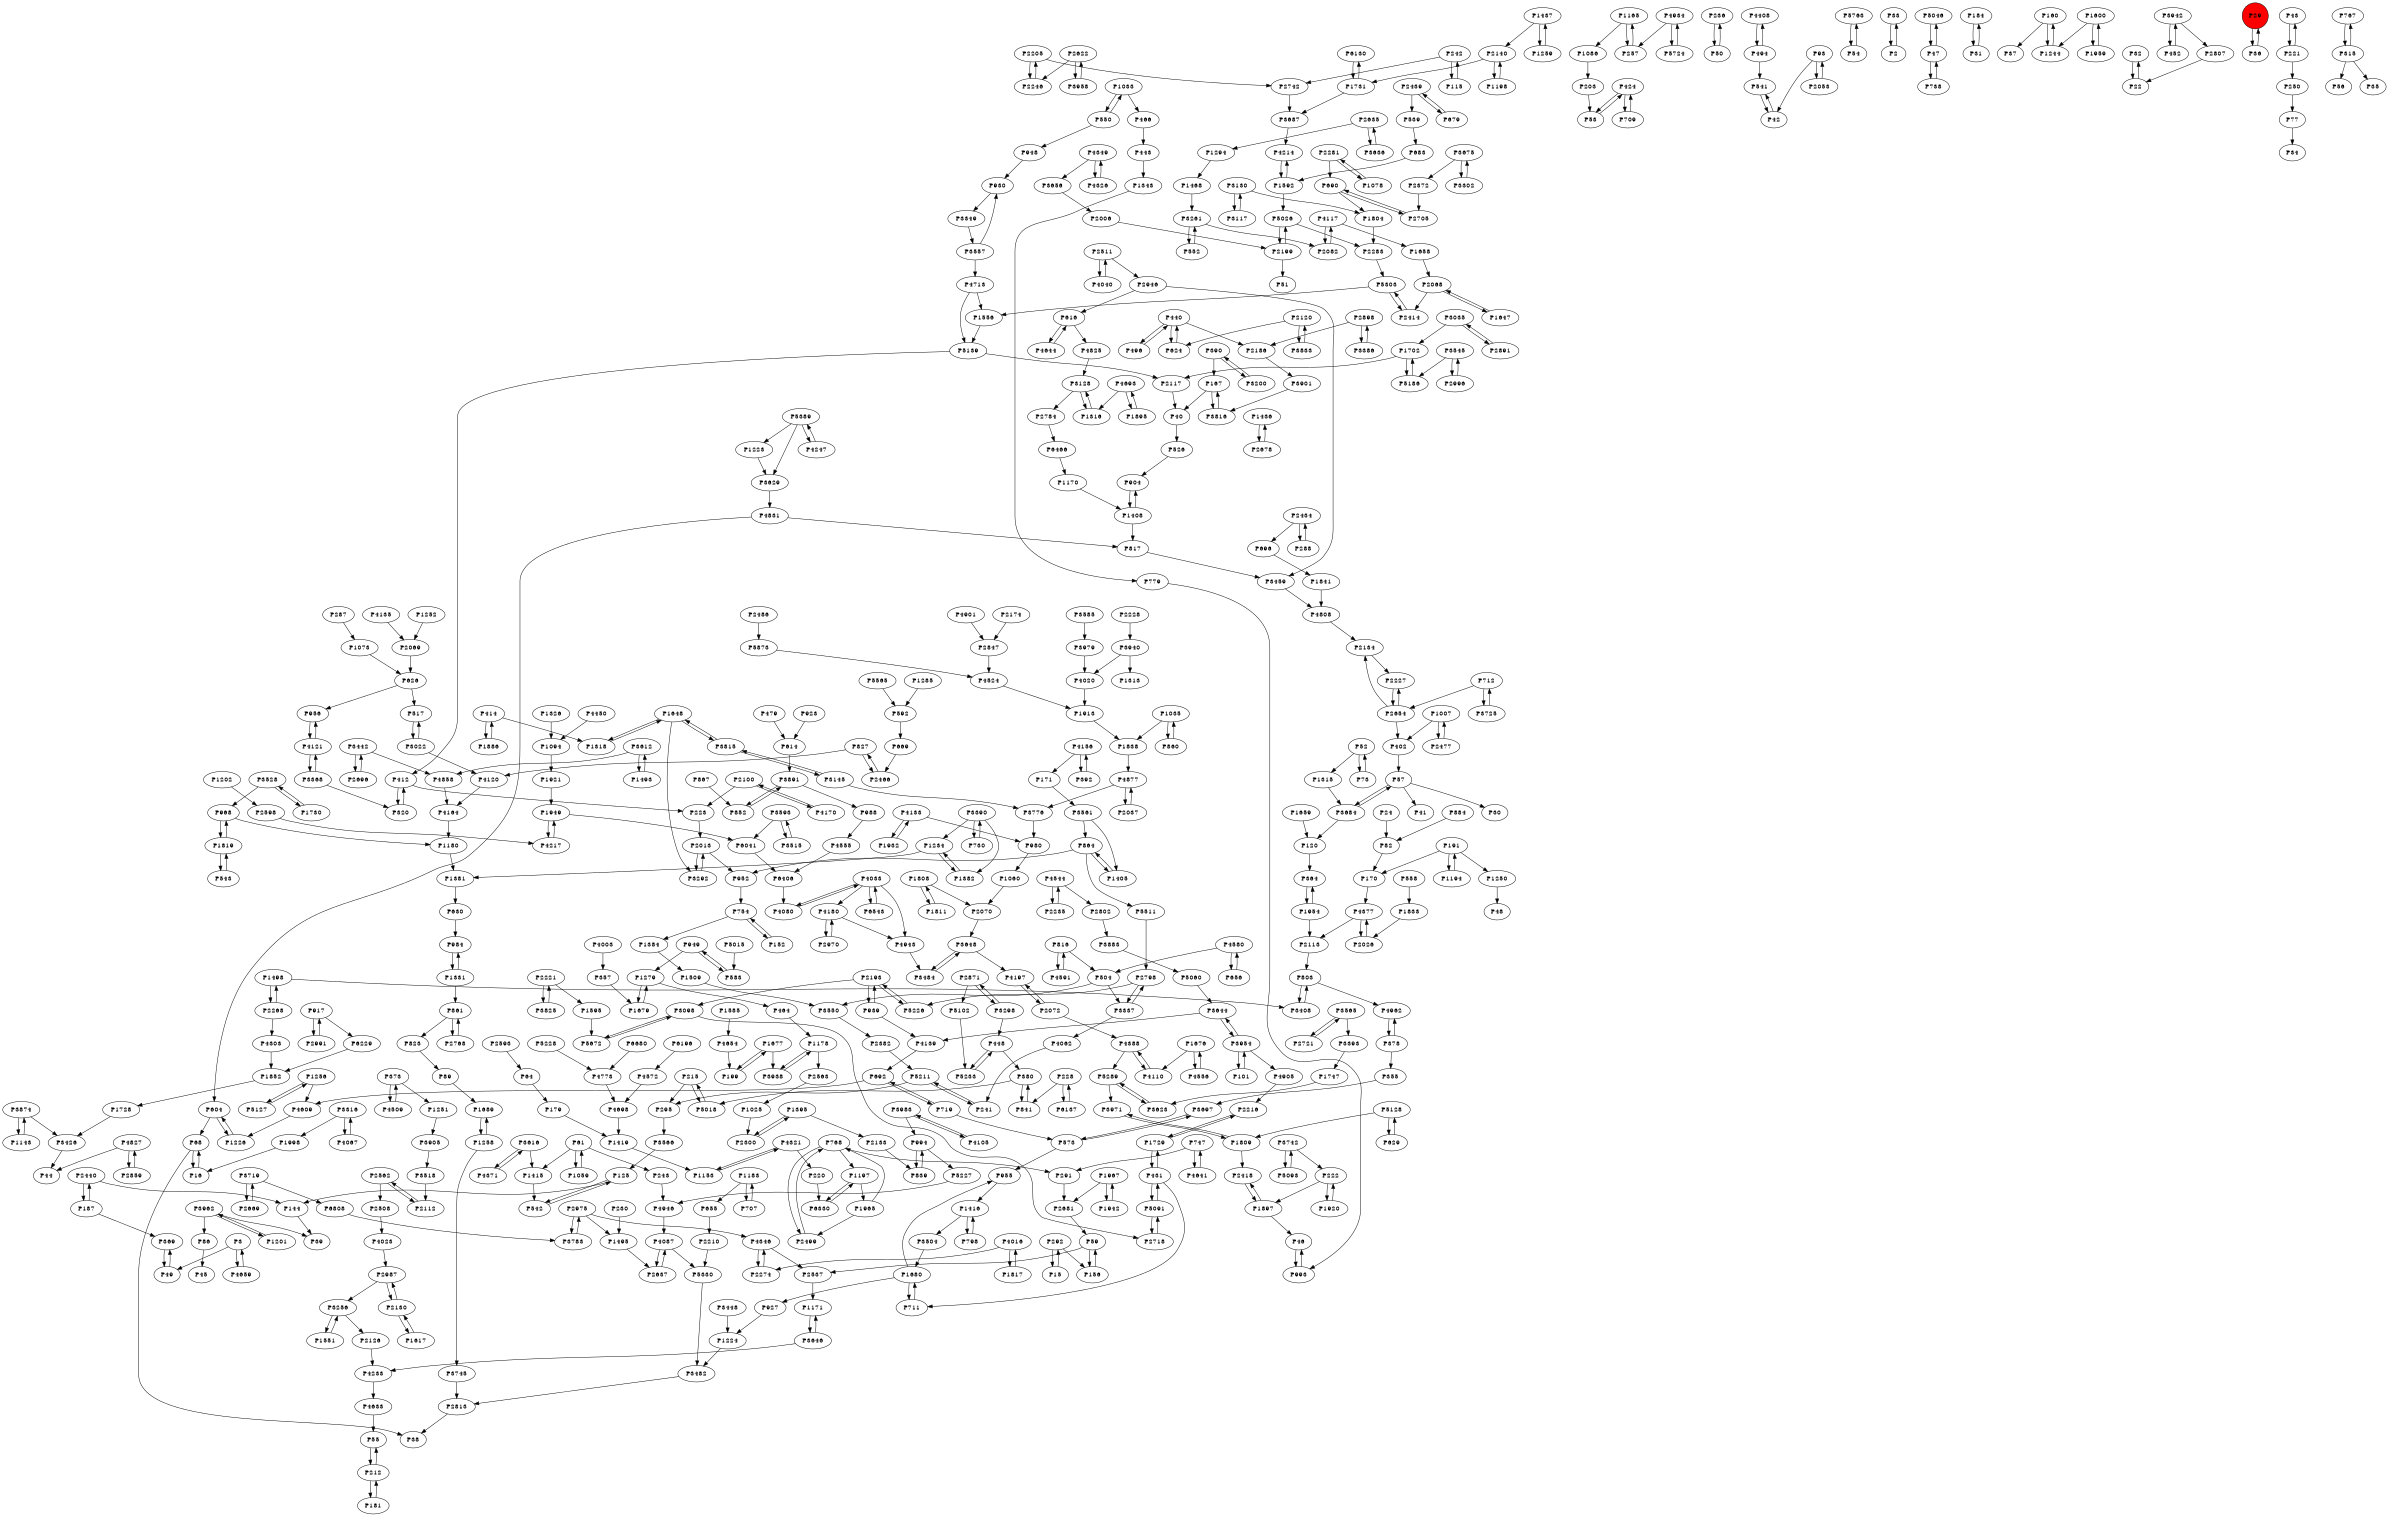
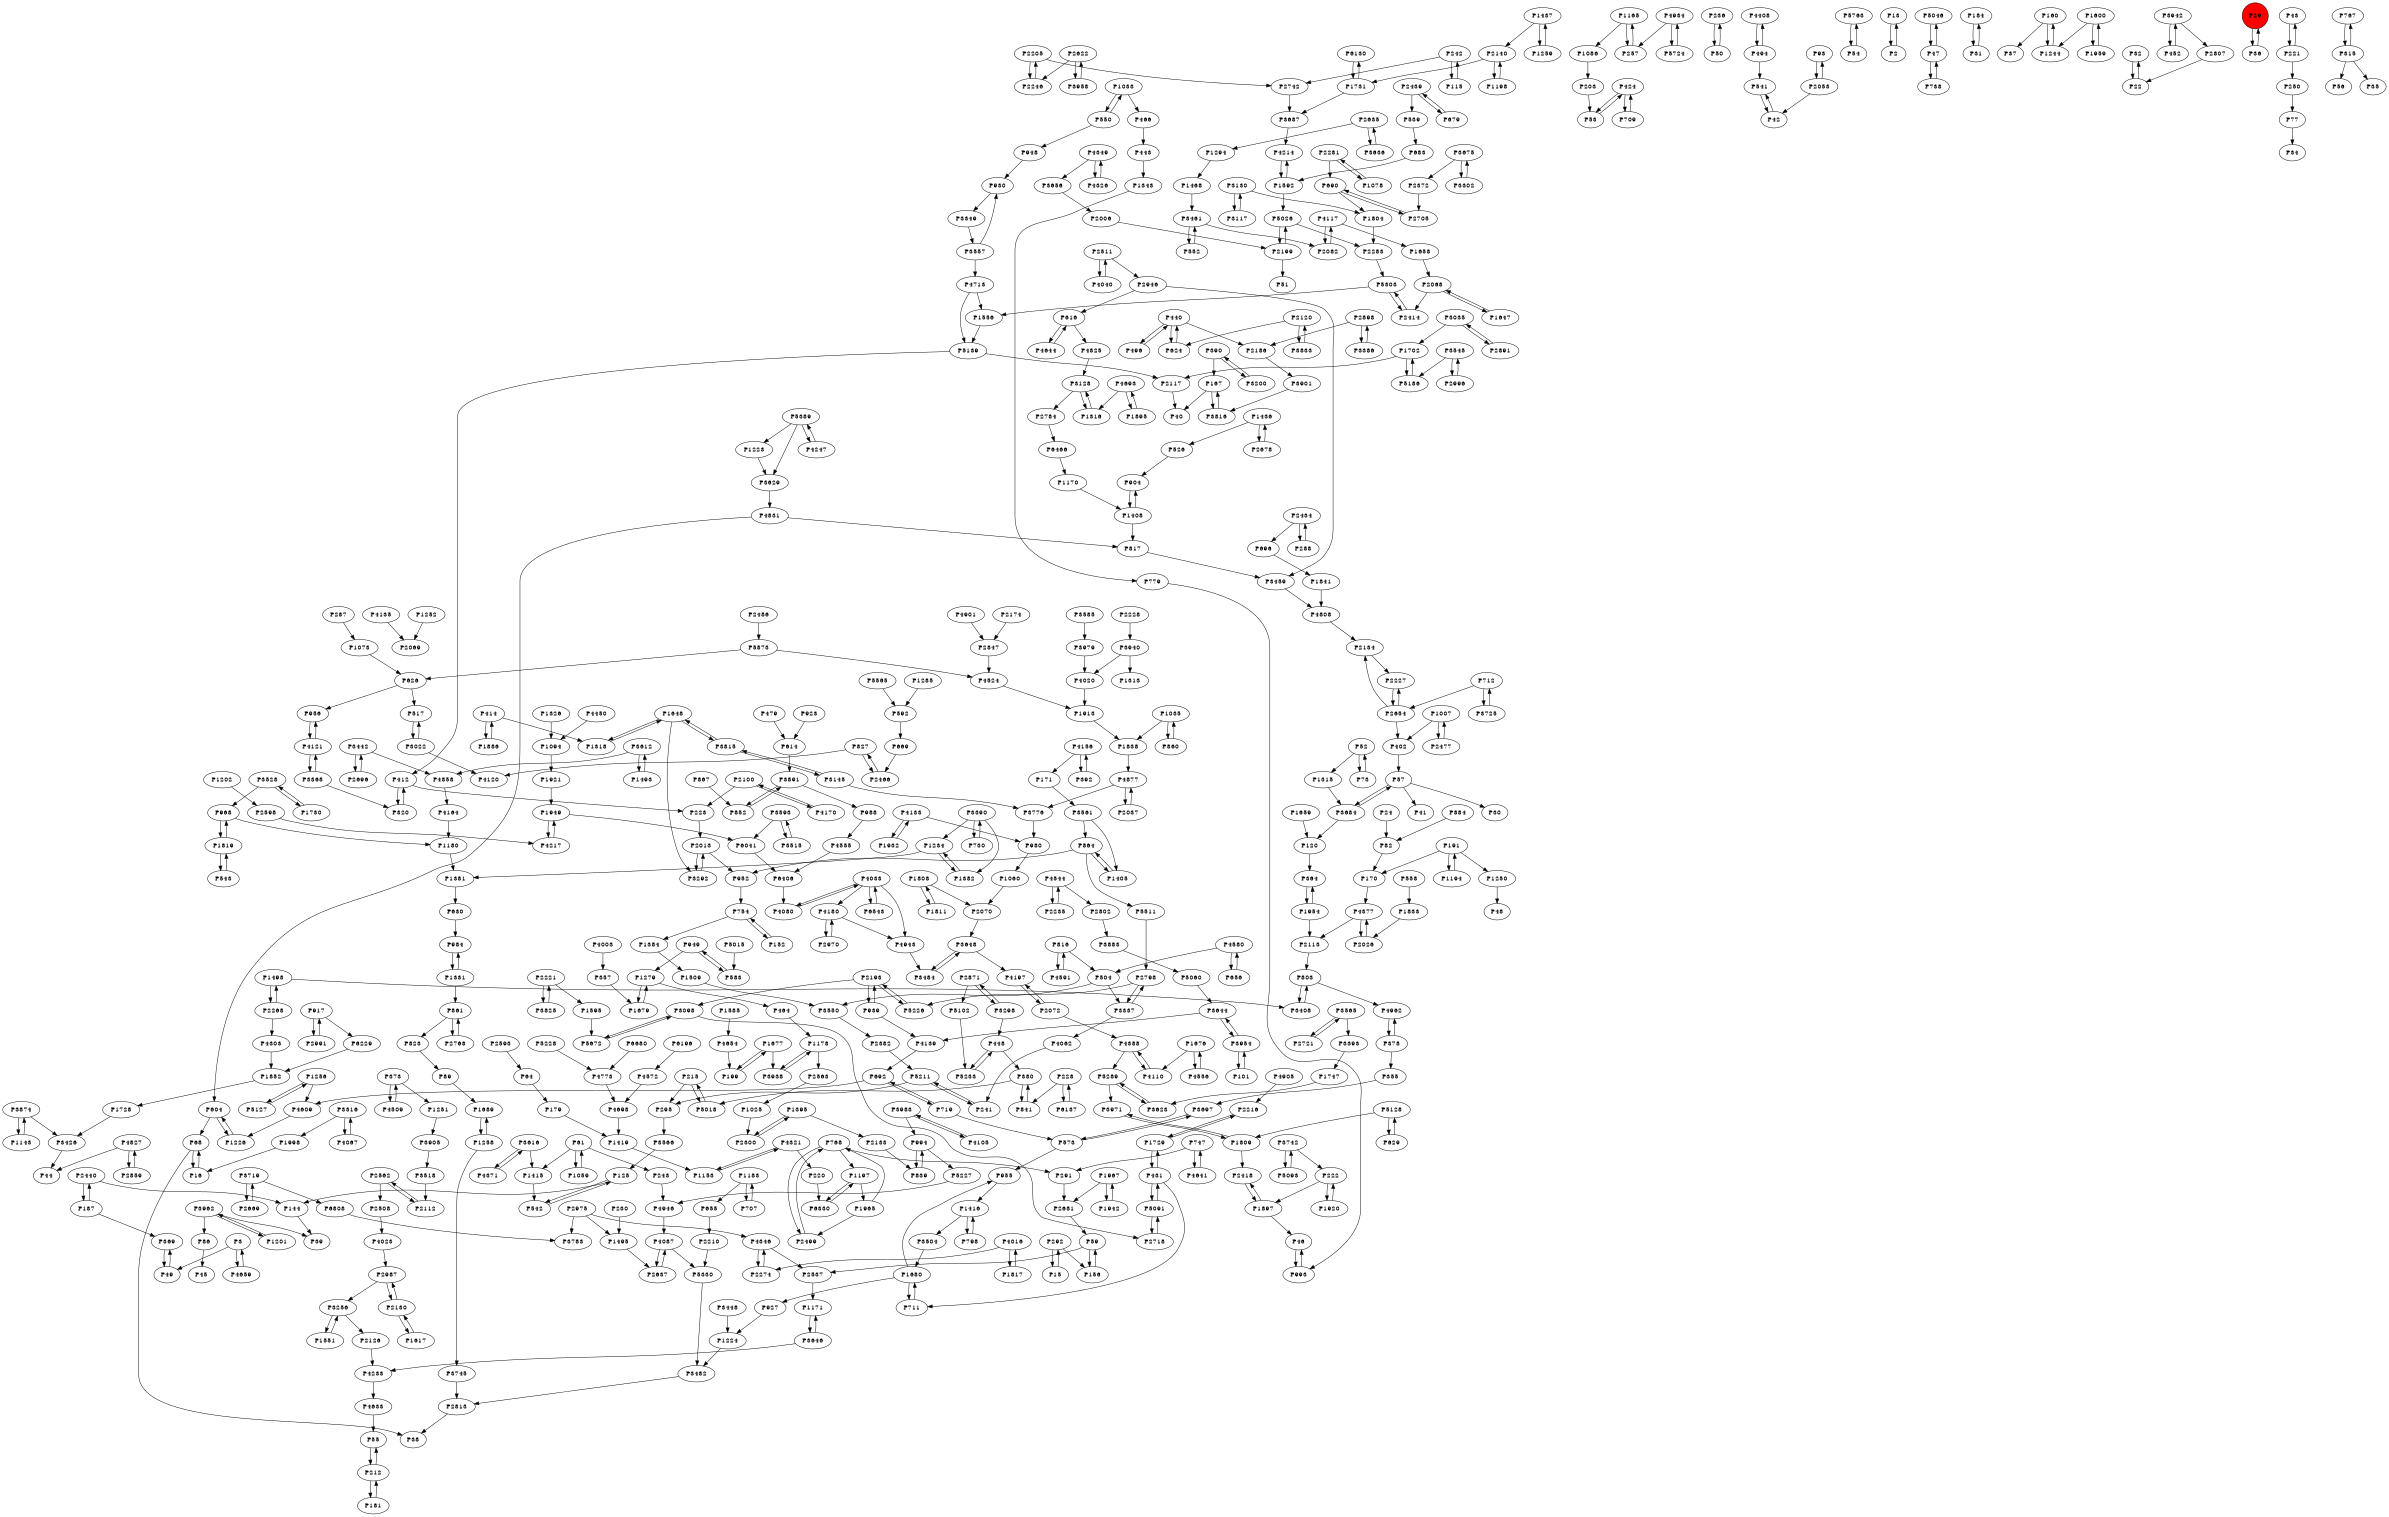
node "P33": label "P33" -> "P13"
edge "P93" -> "P42": now "P2053" -> "P42"
node "P3261": label "P3261" -> "P3461"
edge "P40" -> "P526": now "P1436" -> "P526"
edge "P2069" -> "P626": now "P5873" -> "P626"
edge "P4120" -> "P4164": removed
edge "P3954" -> "P4905": removed
edge "P3783" -> "P2975": removed
